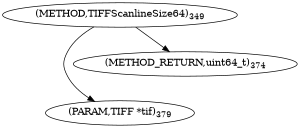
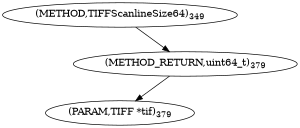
edge "(METHOD,TIFFScanlineSize64)" -> "(PARAM,TIFF *tif)": now "(METHOD_RETURN,uint64_t)" -> "(PARAM,TIFF *tif)"
node "(METHOD_RETURN,uint64_t)": text "374" -> "379"
